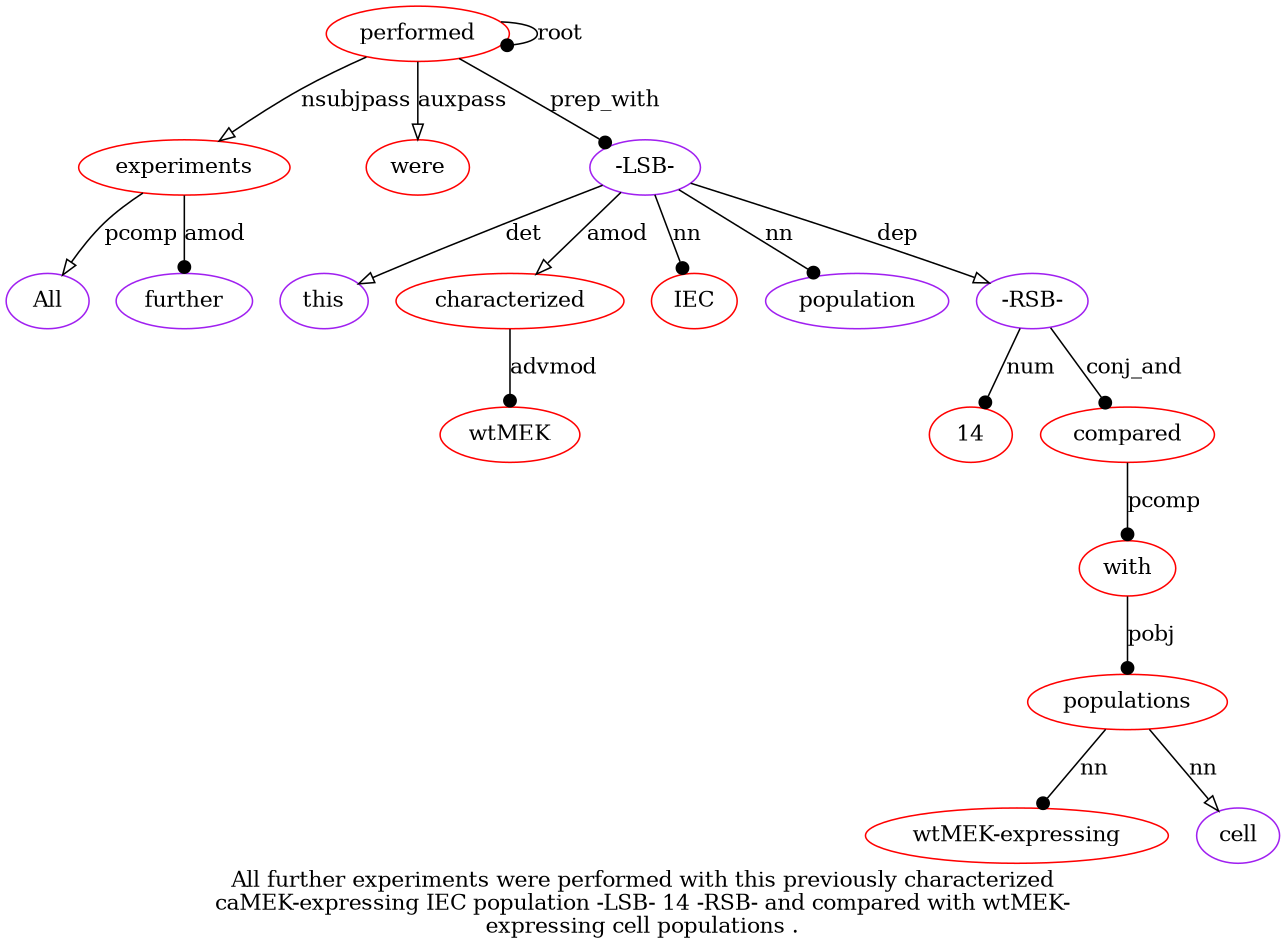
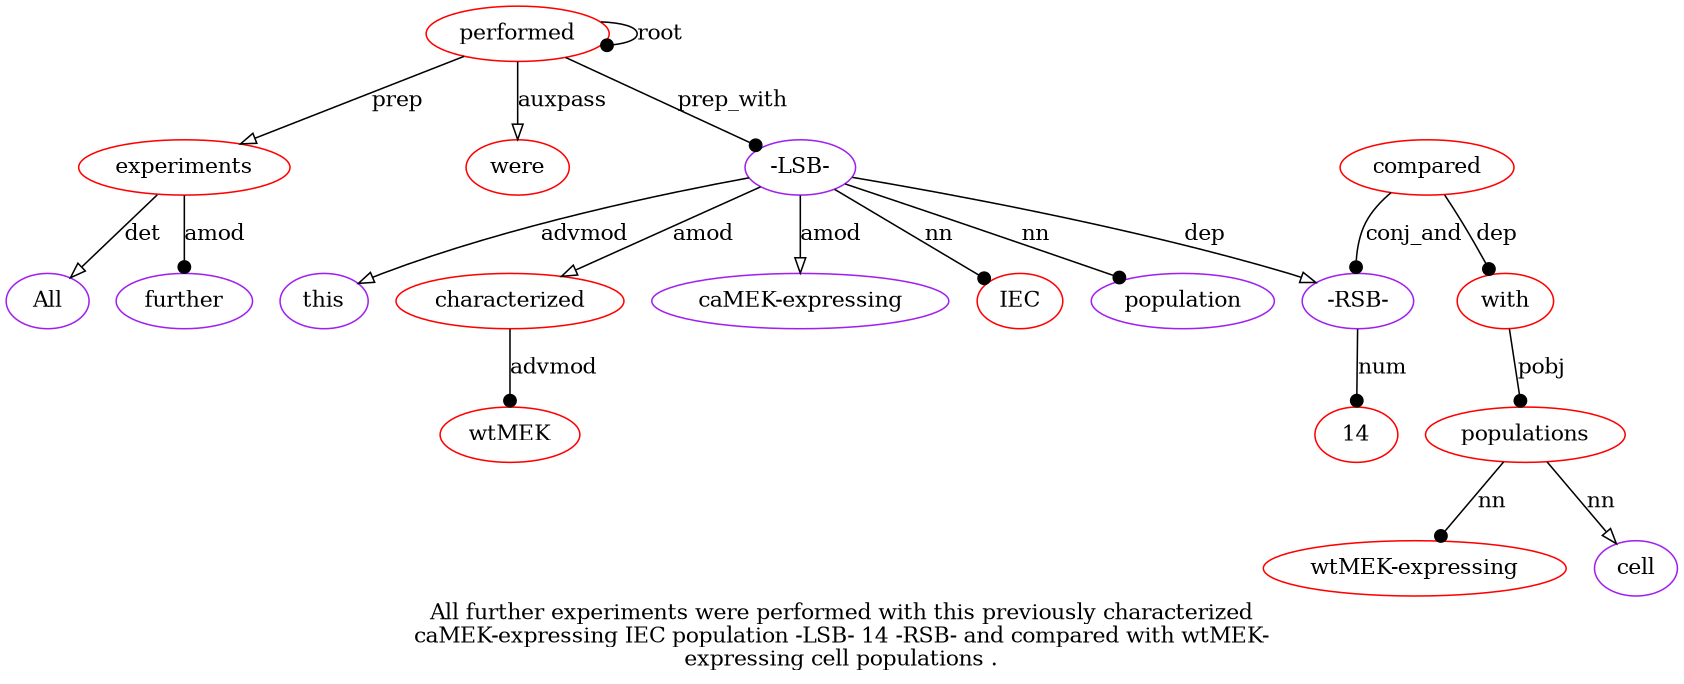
edge "performed" -> "experiments": label "nsubjpass" -> "prep"
edge "experiments" -> "All": label "pcomp" -> "det"
edge "-LSB-" -> "this": label "det" -> "advmod"
node "caMEK-expressing": added
edge "-RSB-" -> "compared": reversed
edge "compared" -> "with": label "pcomp" -> "dep"
